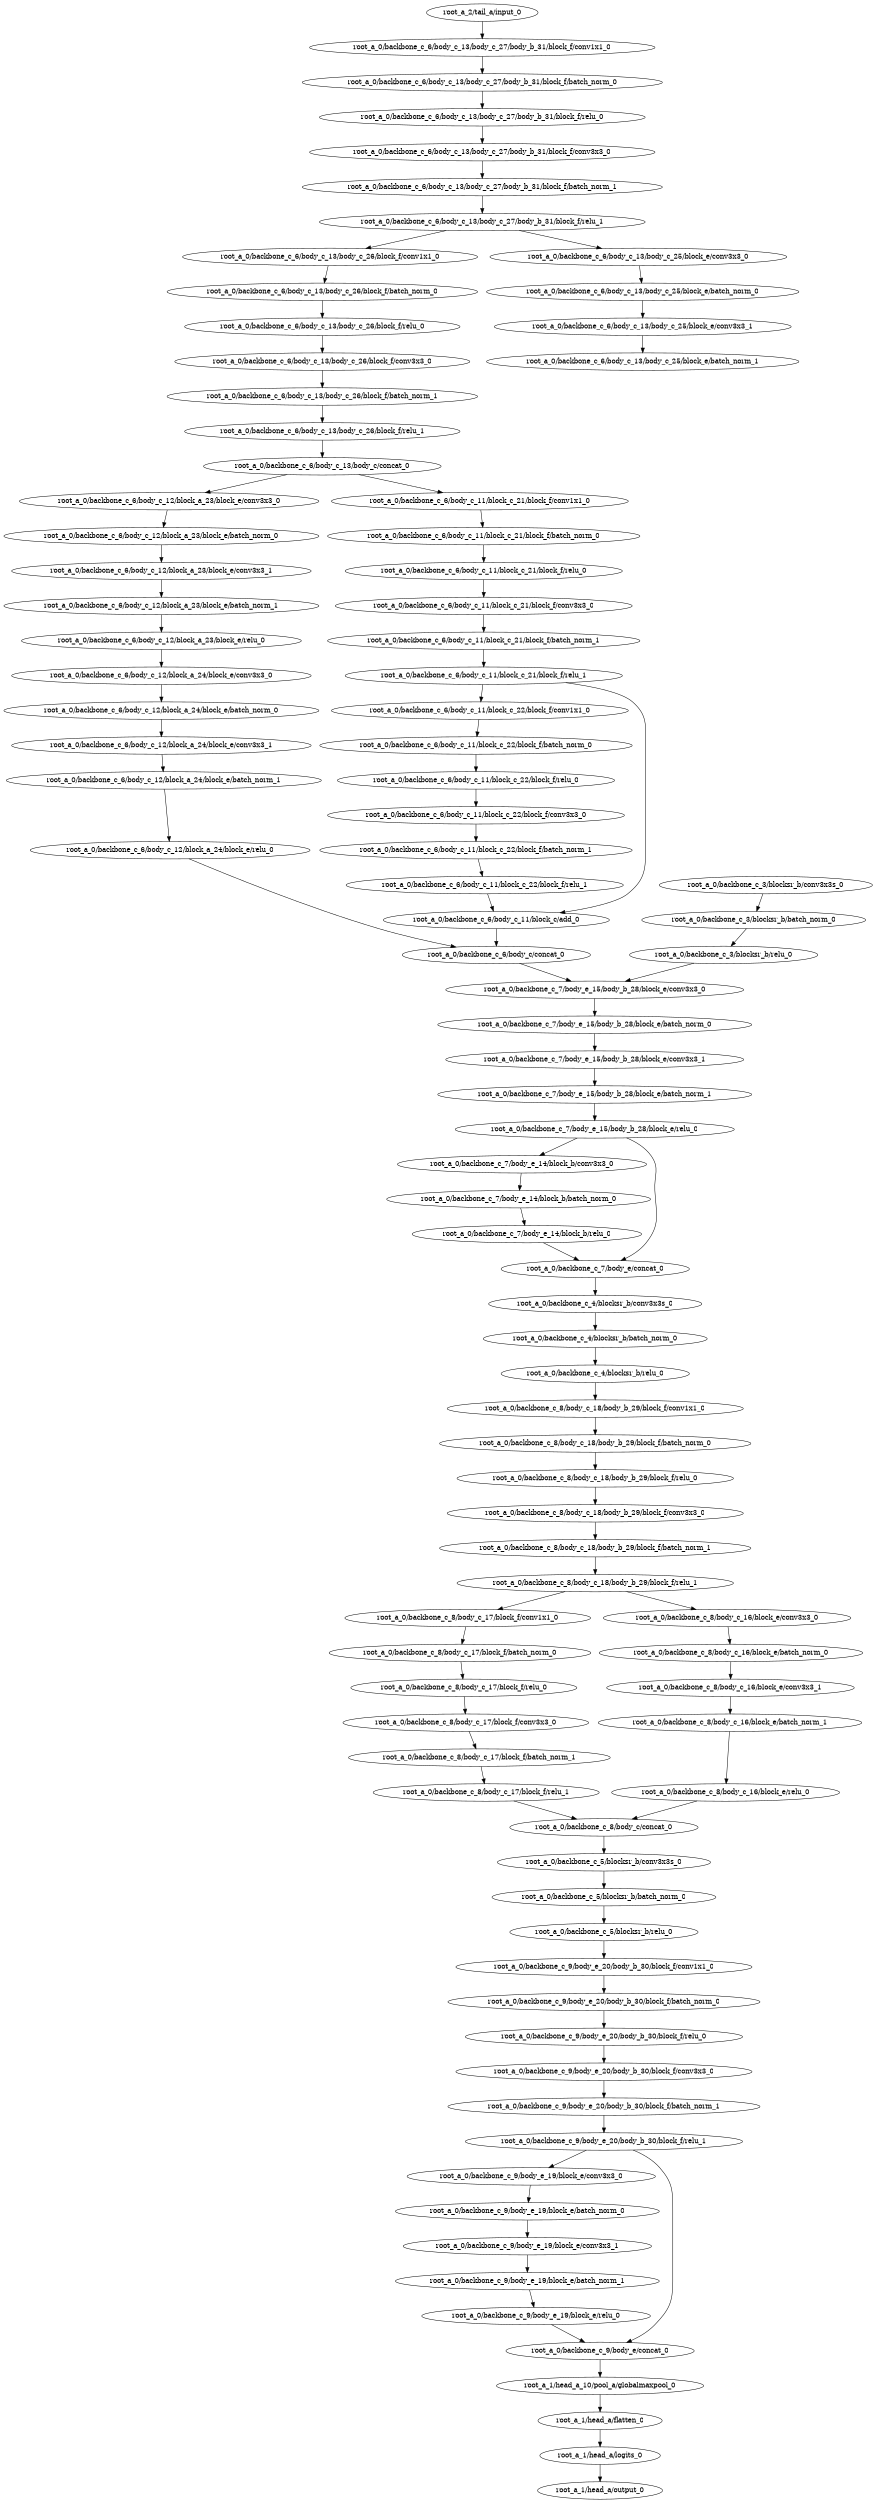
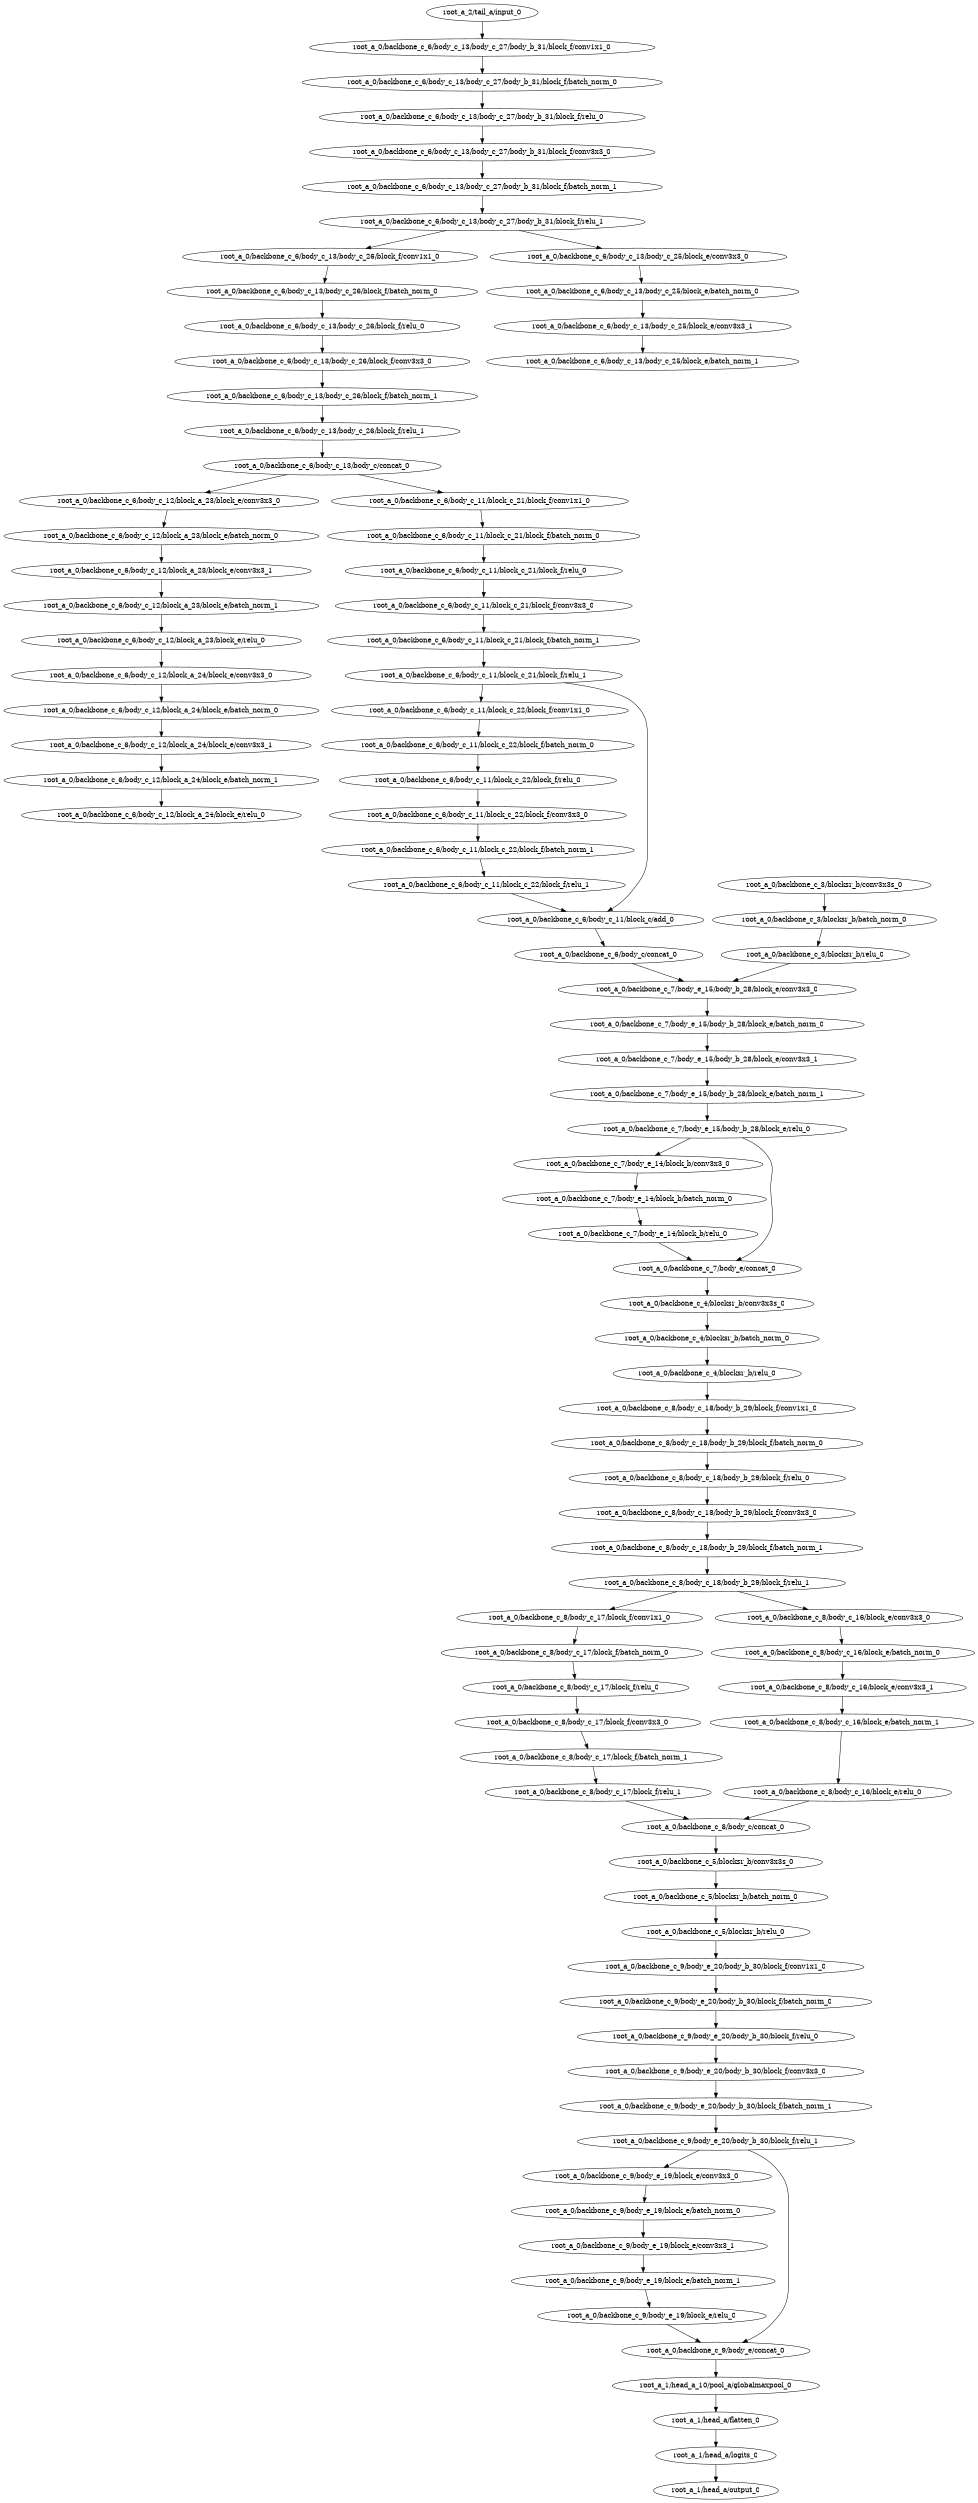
edge "root_a_0/backbone_c_6/body_c_12/block_a_24/block_e/relu_0" -> "root_a_0/backbone_c_6/body_c/concat_0": removed
